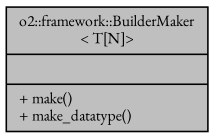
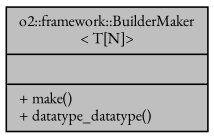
node "o2::framework::BuilderMaker": text "+ make_datatype()" -> "+ datatype_datatype()"
